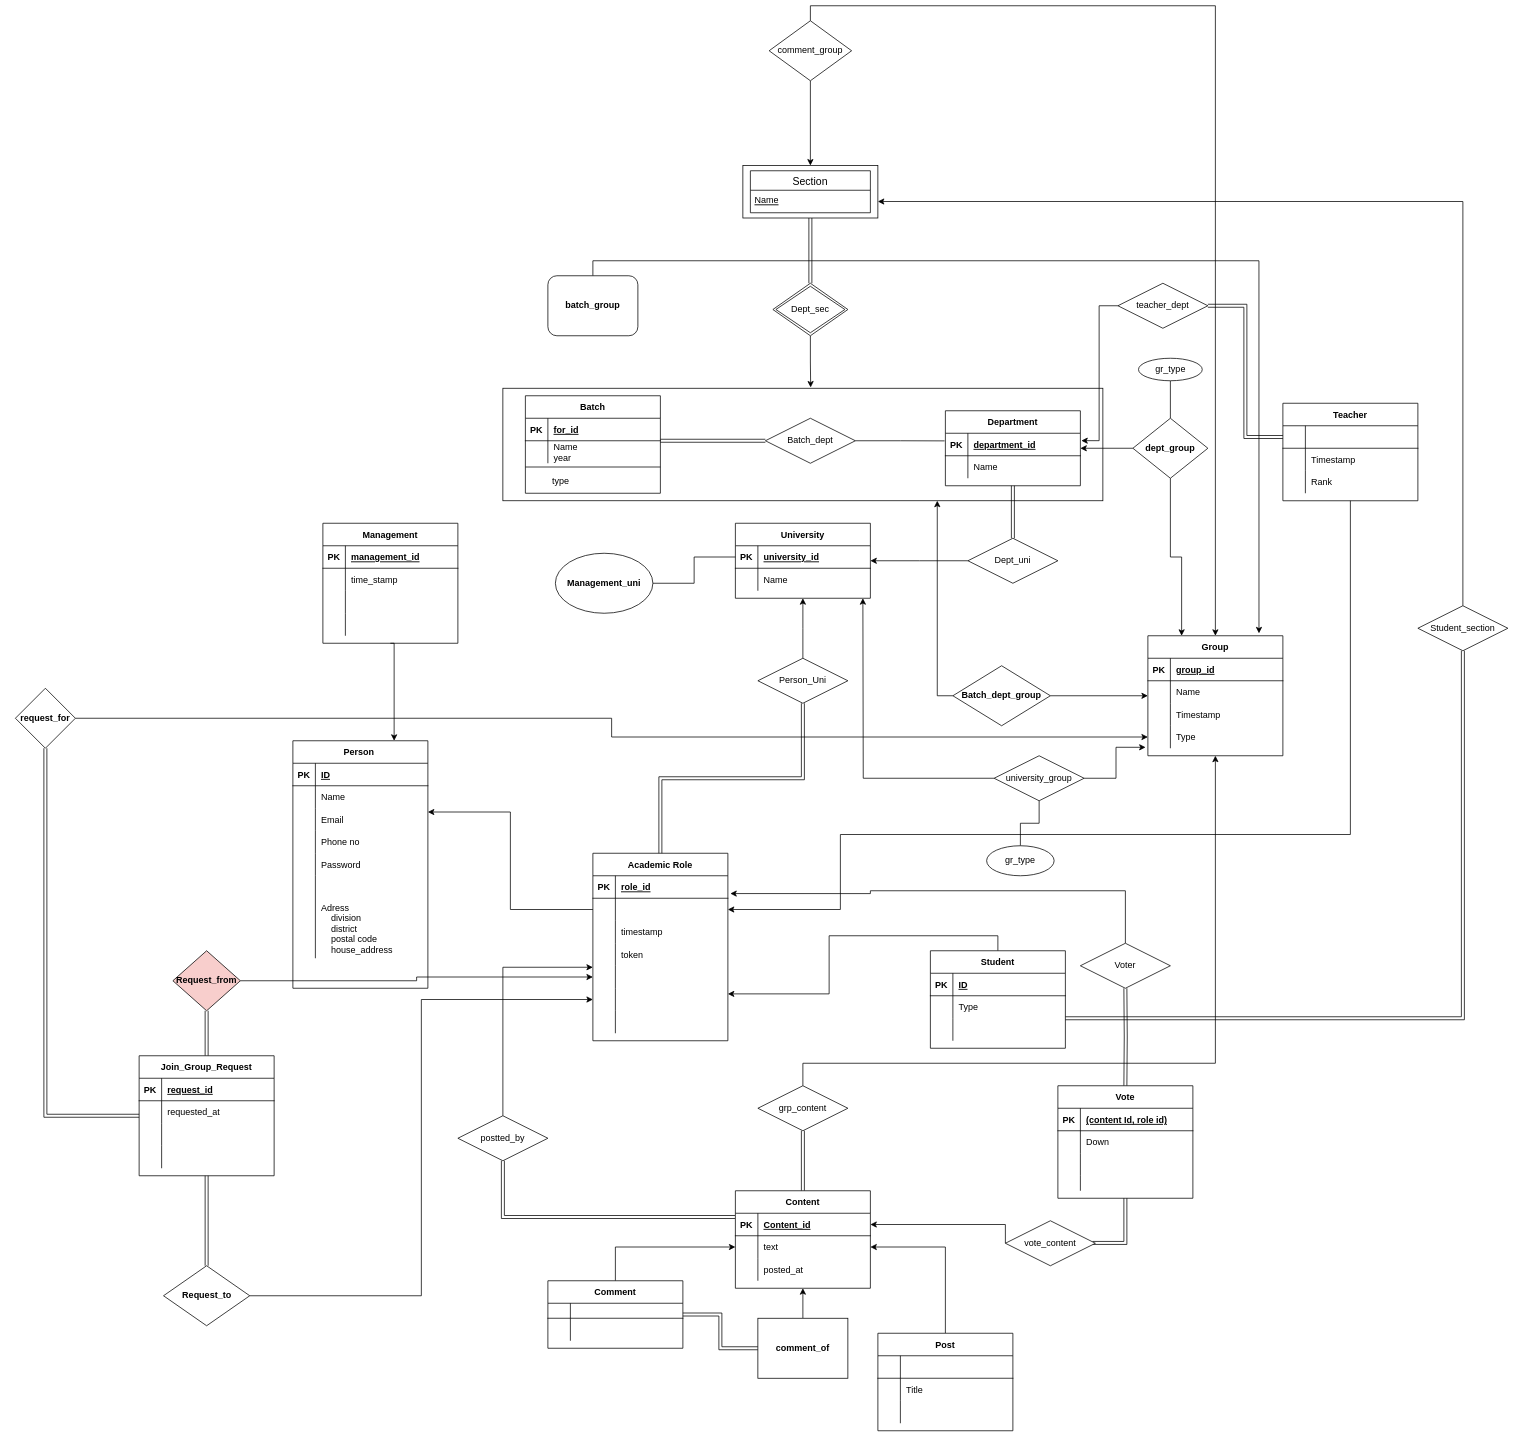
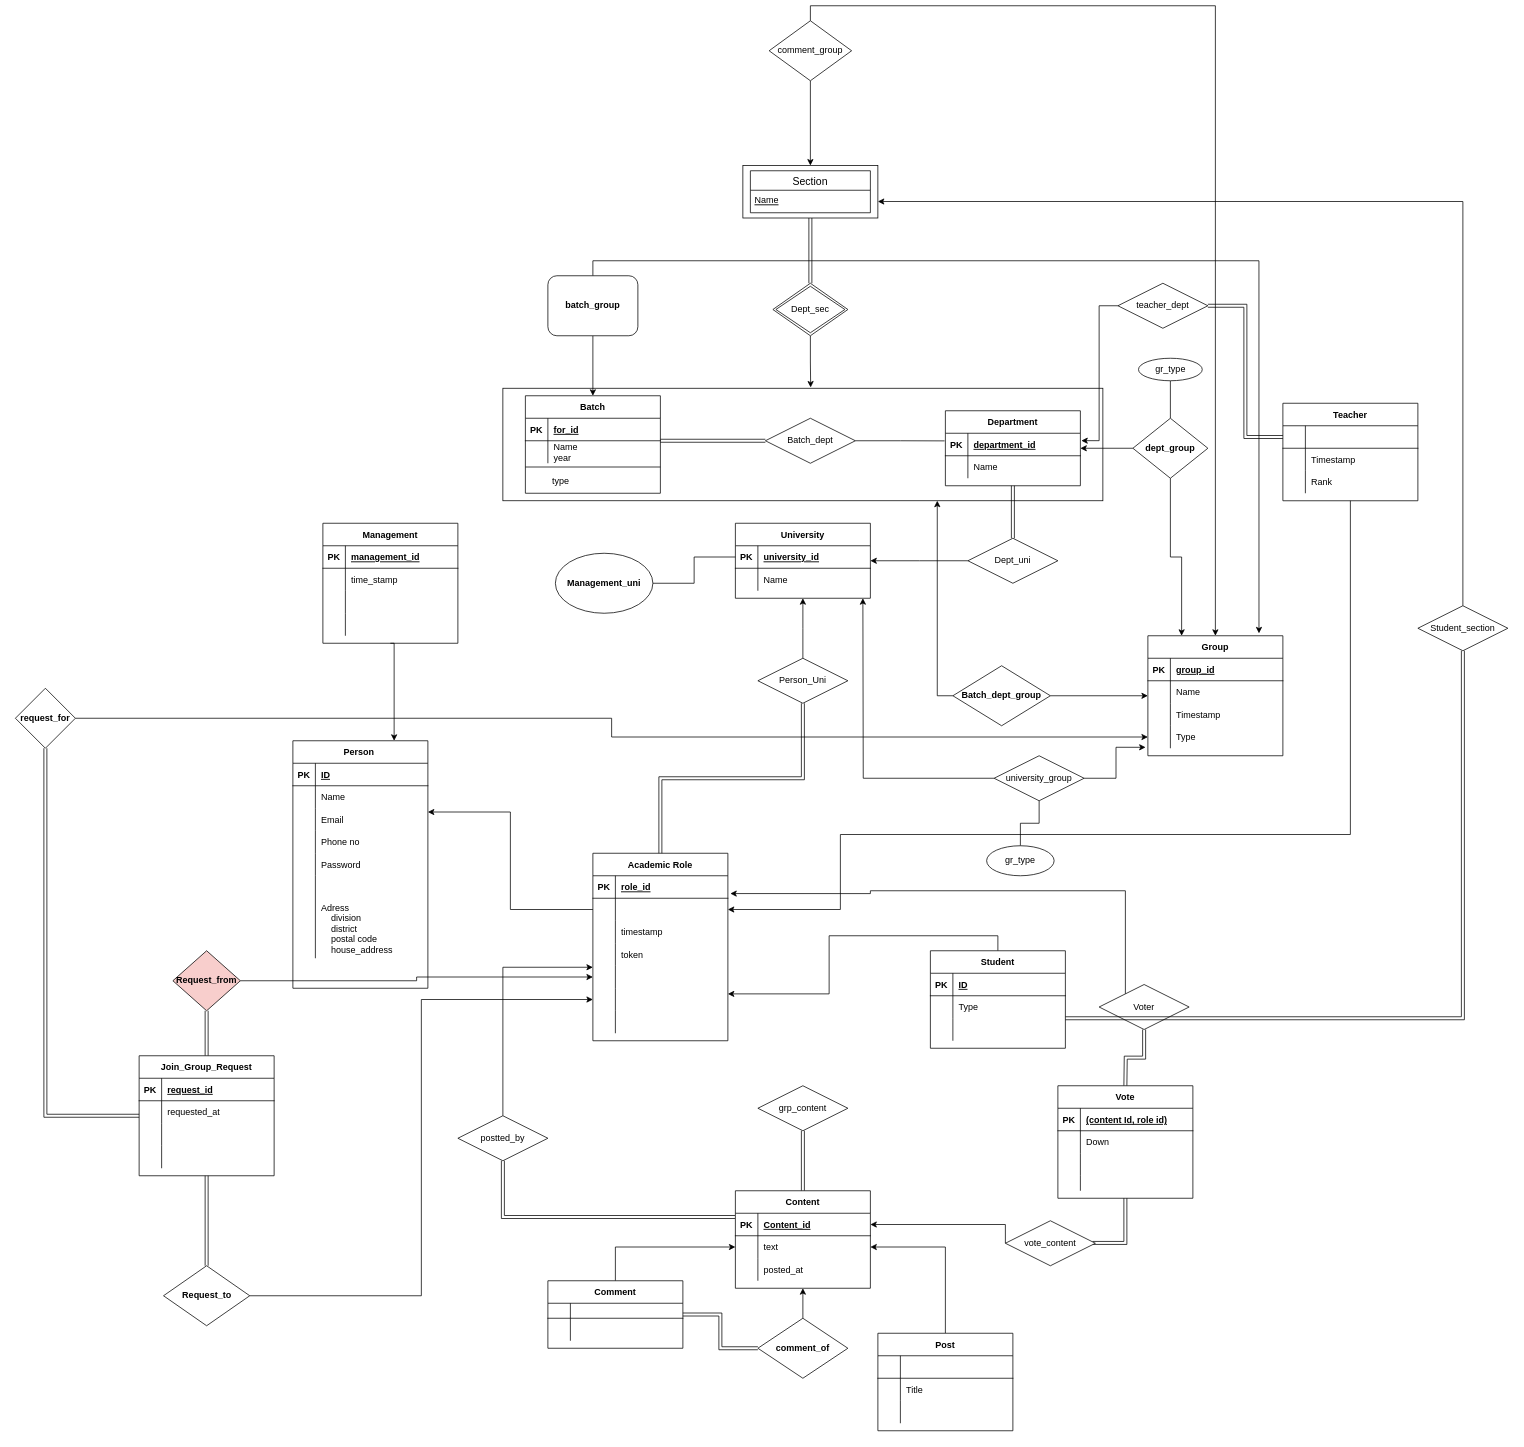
edge "batch_group" -> "Batch": added
edge "grp_content" -> "Group": removed
node "Voter": moved (1125, 966) -> (1144, 1007)
node "comment_of": shape rectangle -> diamond
